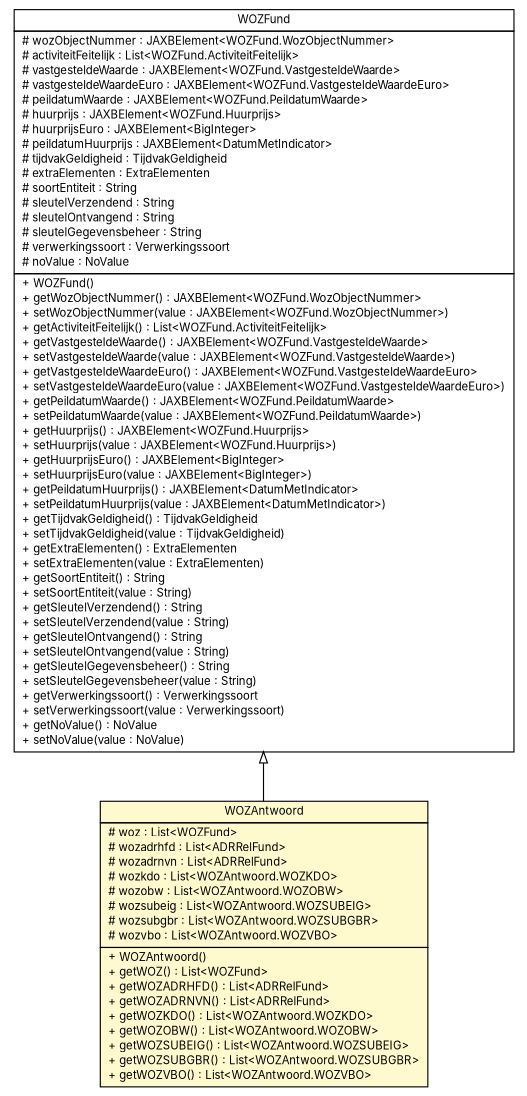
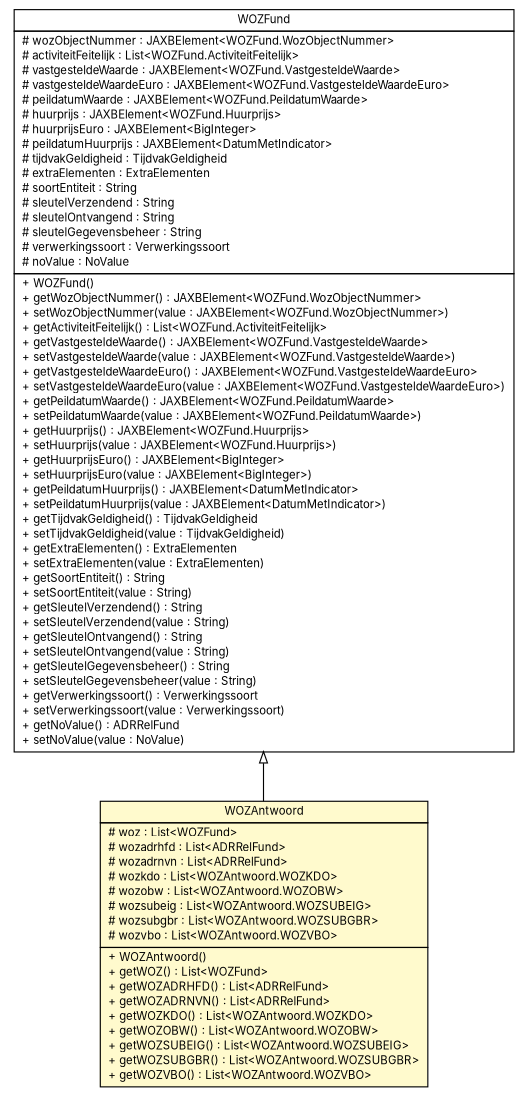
node "WOZFund": text "+ getNoValue() : NoValue" -> "+ getNoValue() : ADRRelFund"
